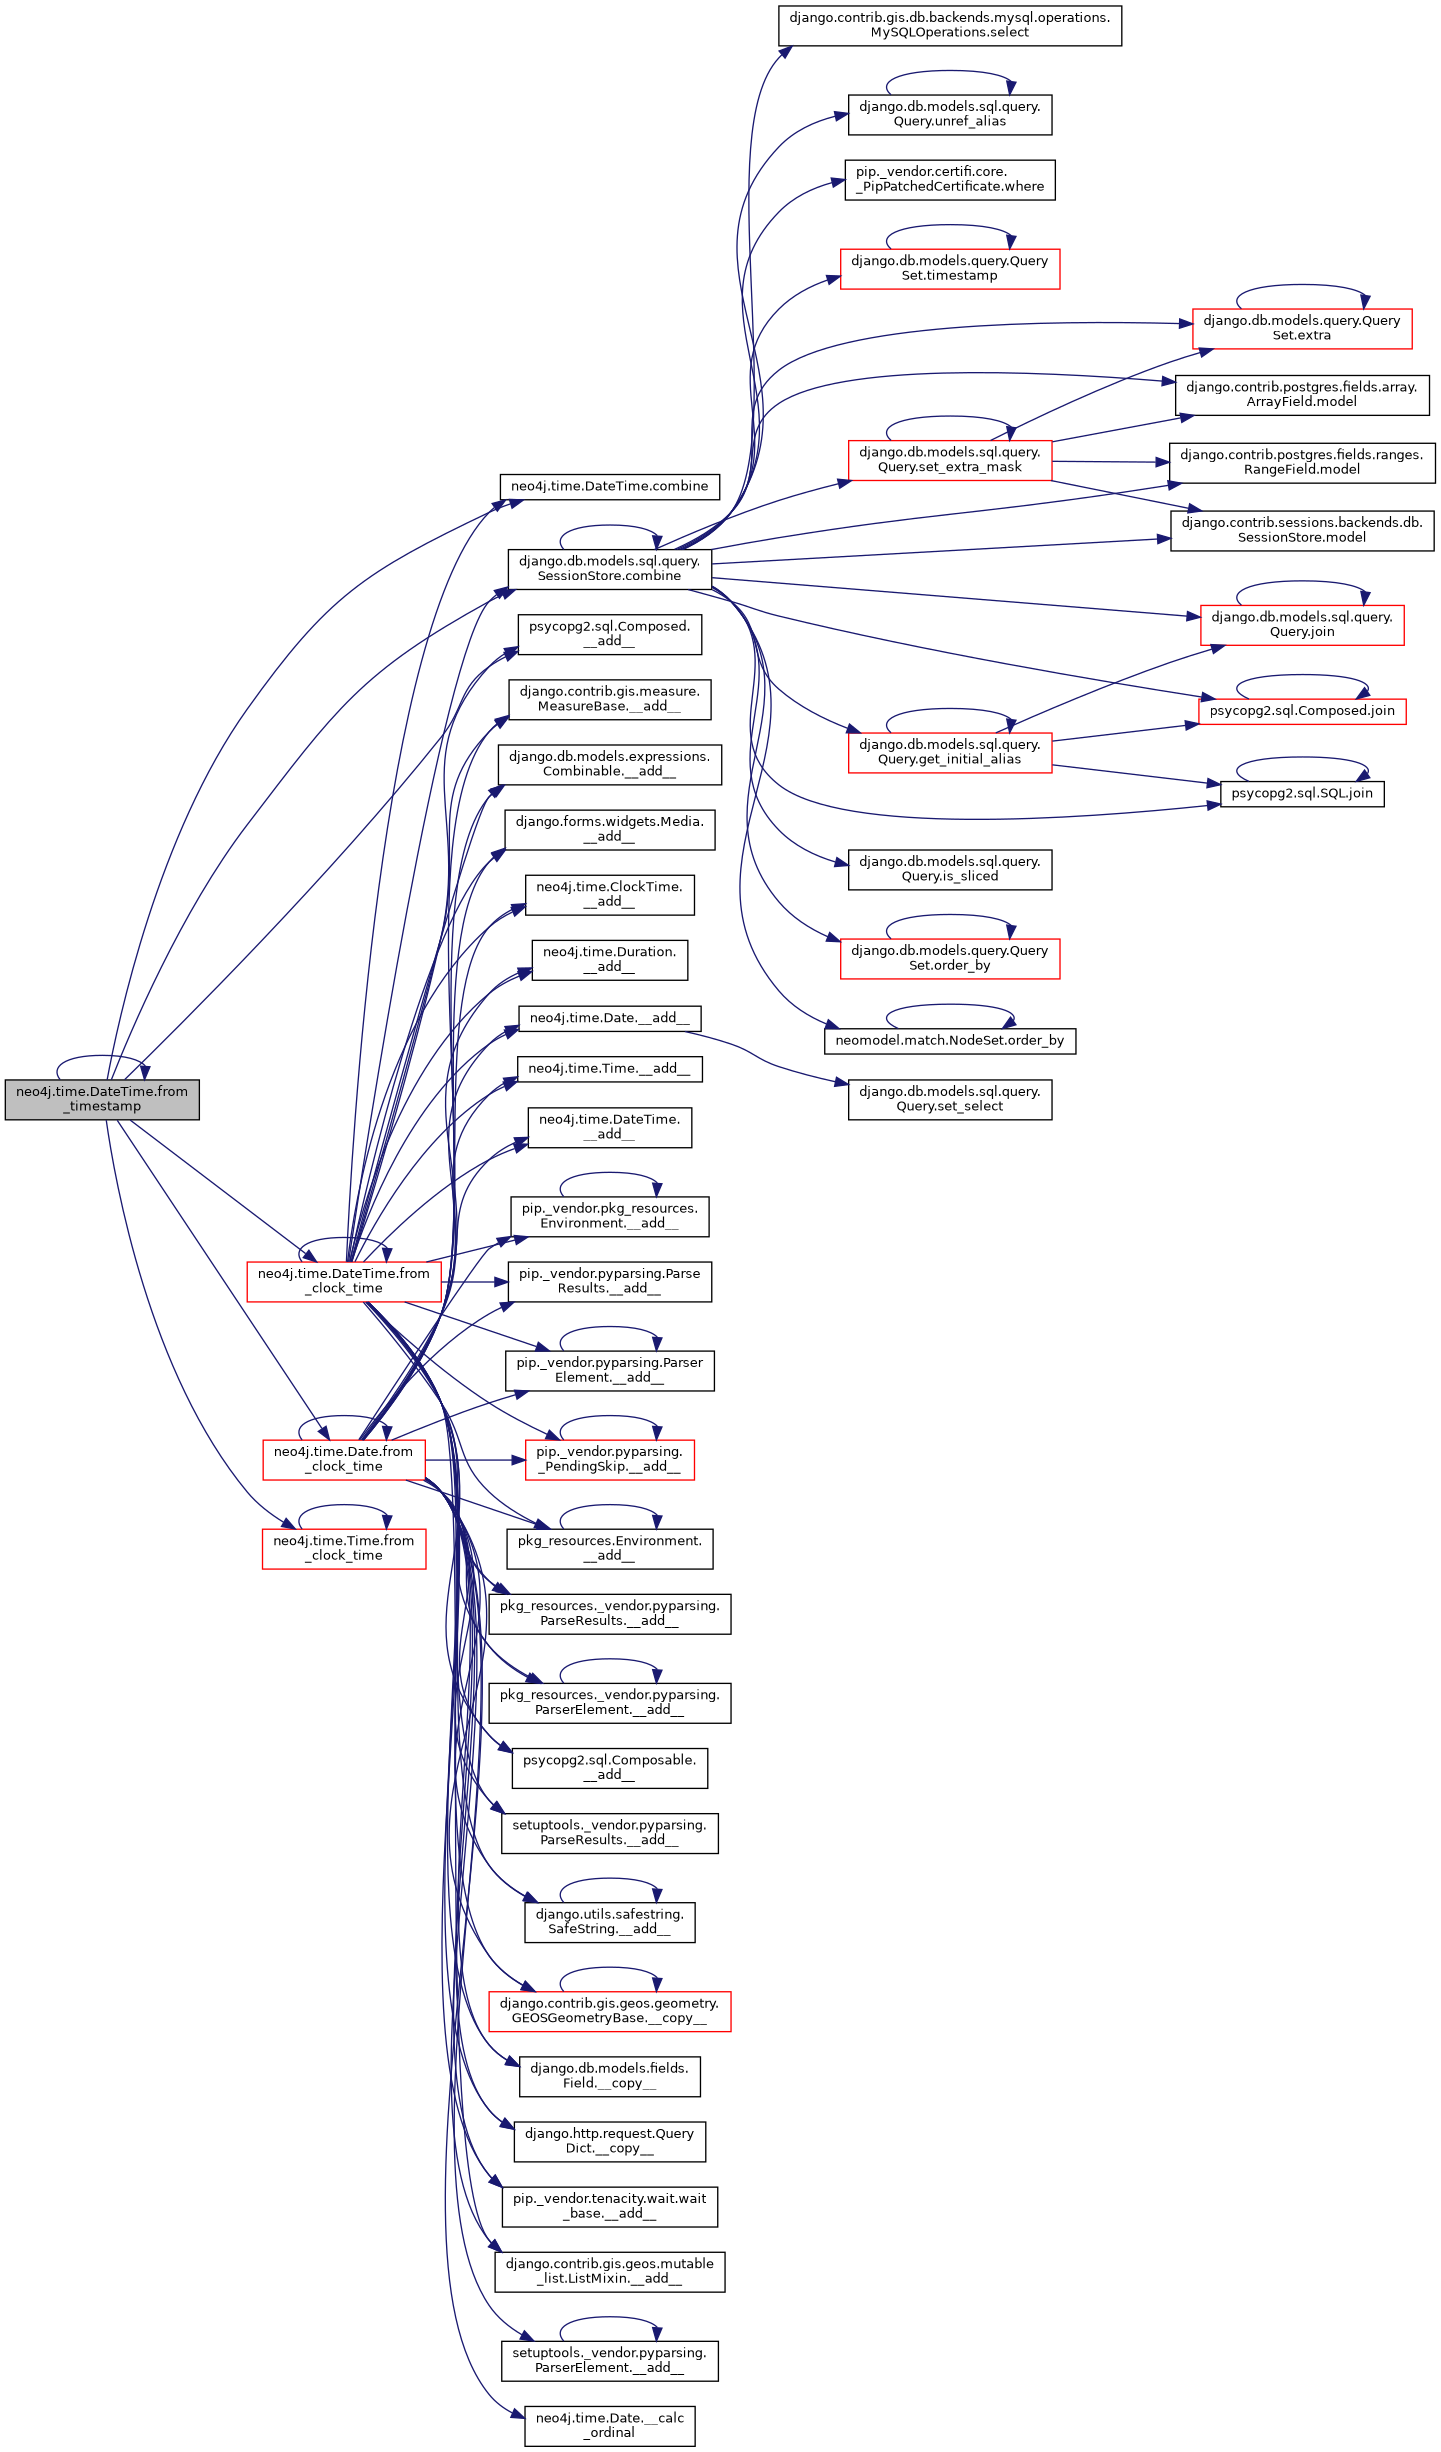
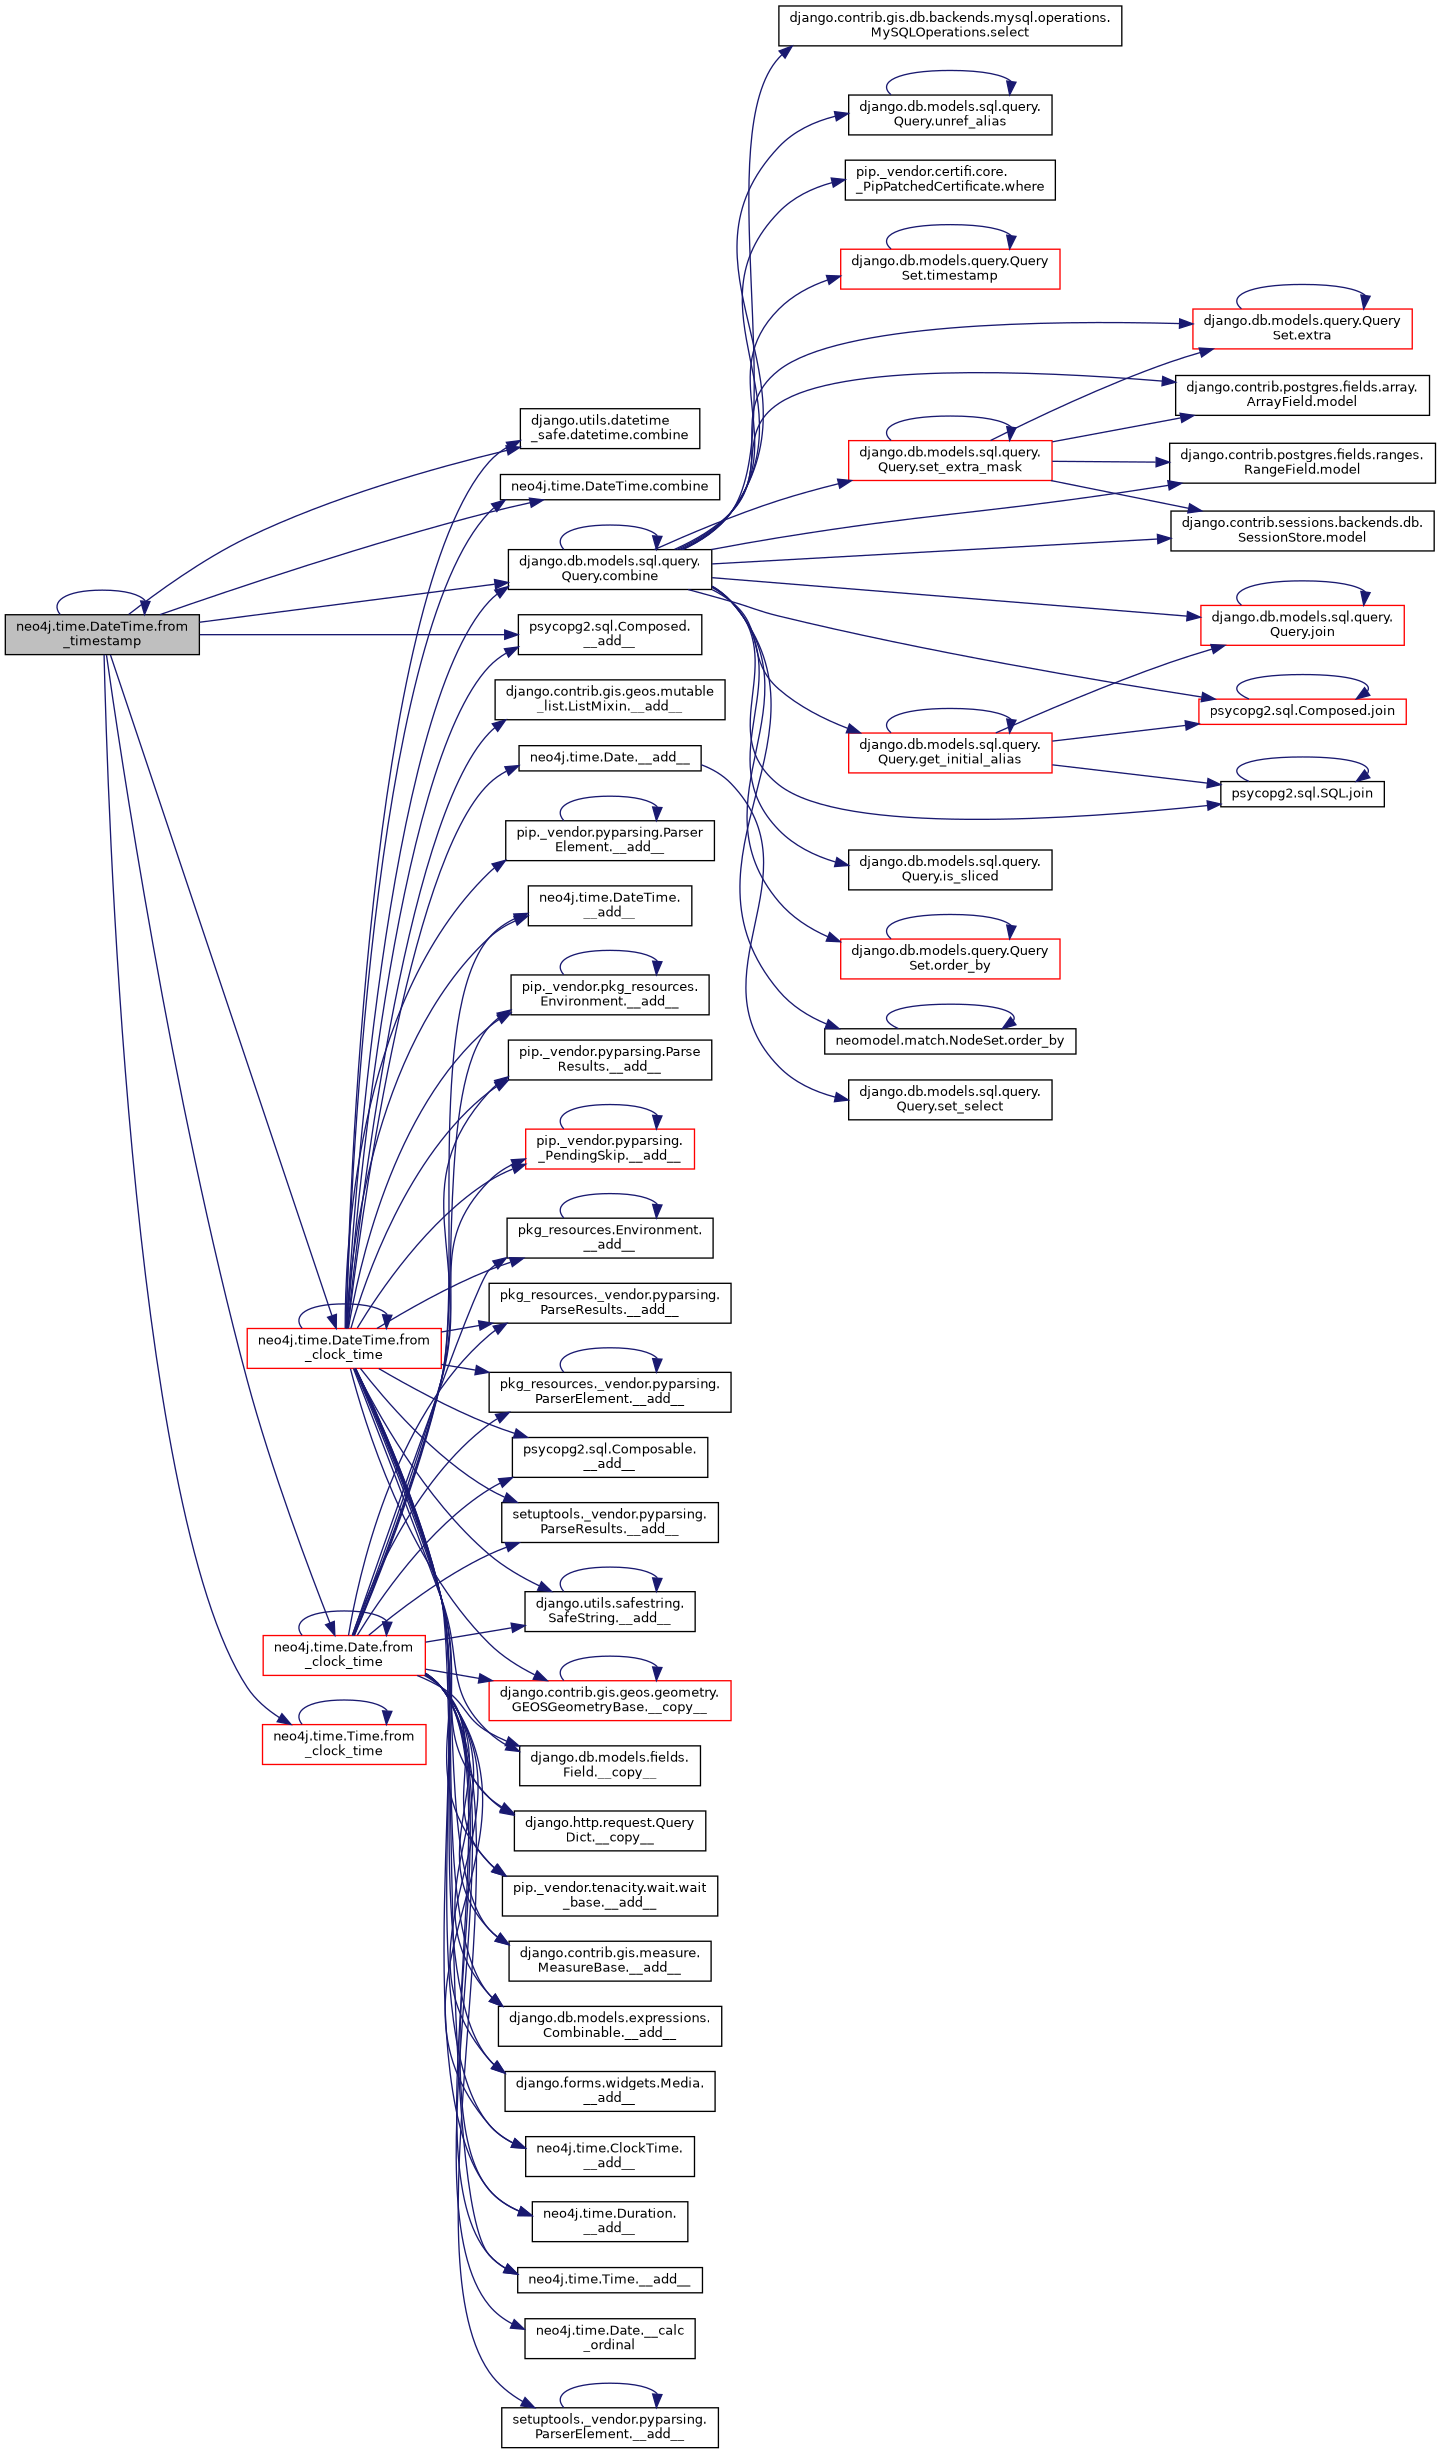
node "django.utils.datetime _safe.datetime.combine": added
node "django.db.models.sql.query. SessionStore.combine": label "django.db.models.sql.query. SessionStore.combine" -> "django.db.models.sql.query. Query.combine"
edge "neo4j.time.Date.from _clock_time" -> "neo4j.time.Date.__add__": removed
edge "neo4j.time.Date.from _clock_time" -> "pip._vendor.pyparsing.Parser Element.__add__": removed
edge "neo4j.time.Date.from _clock_time" -> "django.contrib.gis.geos.mutable _list.ListMixin.__add__": removed
